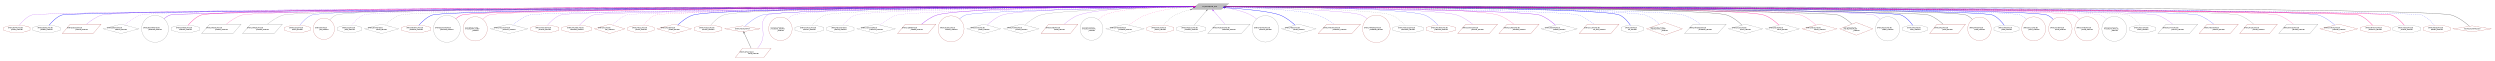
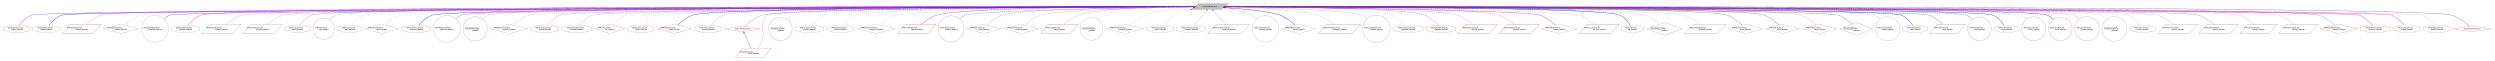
edge "drivers/ad7746/include /ad7746_params.h" -> "sys/include/saul_reg.h": style solid -> bold
